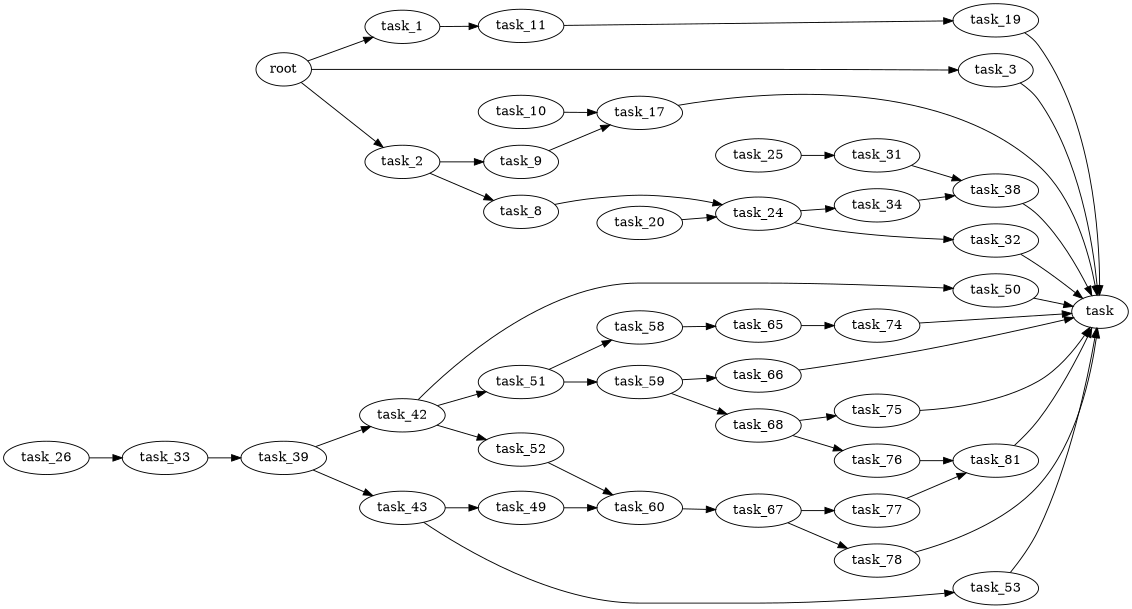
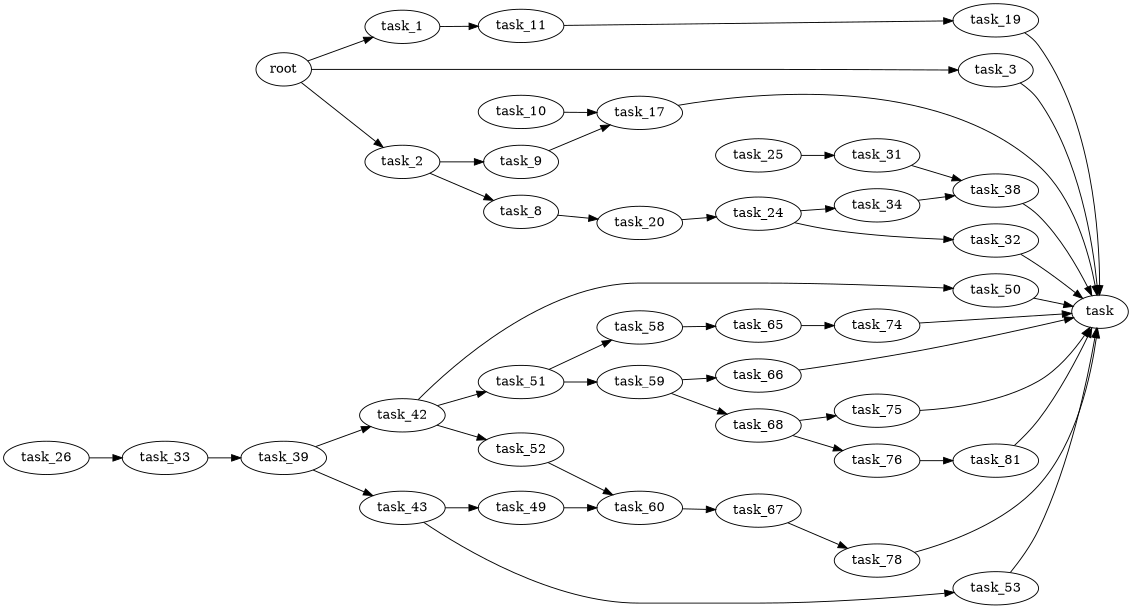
edge "task_8" -> "task_24": now "task_8" -> "task_20"
node "task_77": removed
